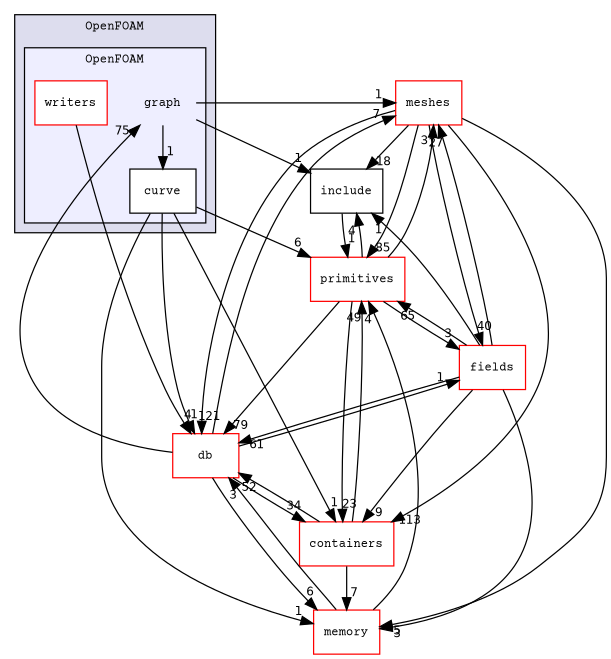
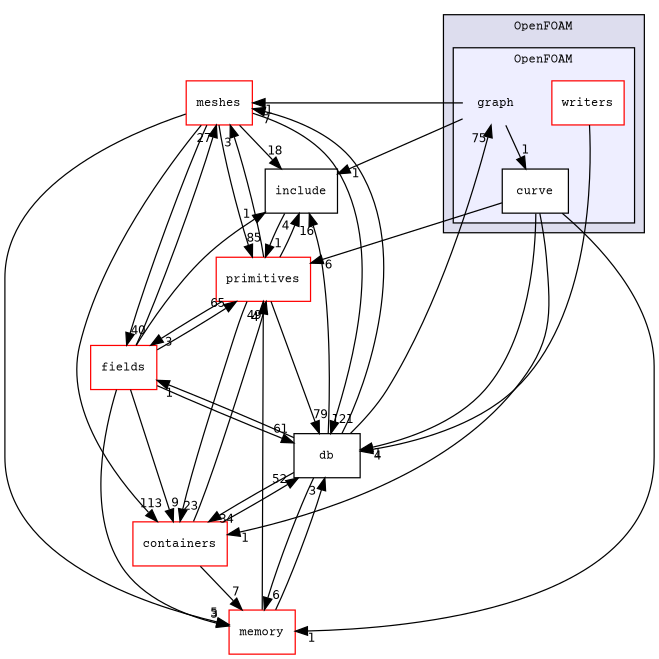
edge "db" -> "include": added
node "db": color red -> black
